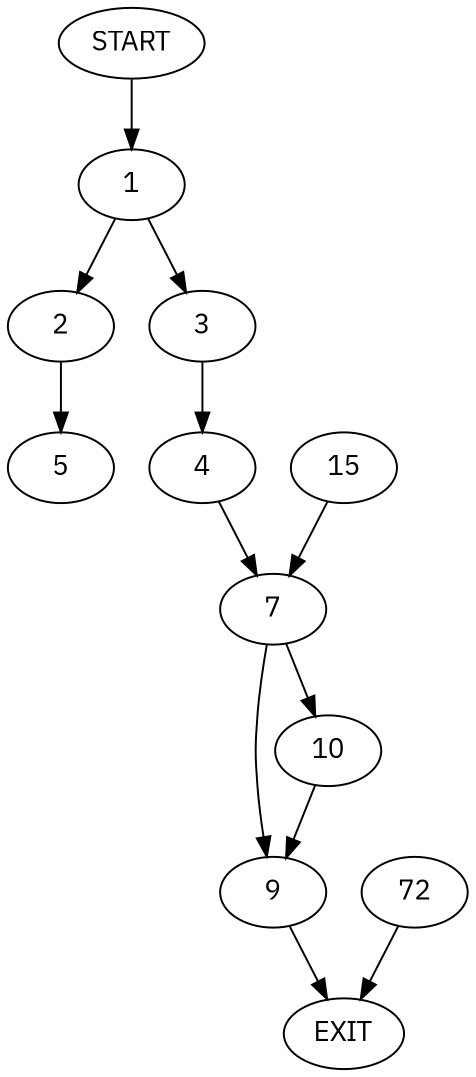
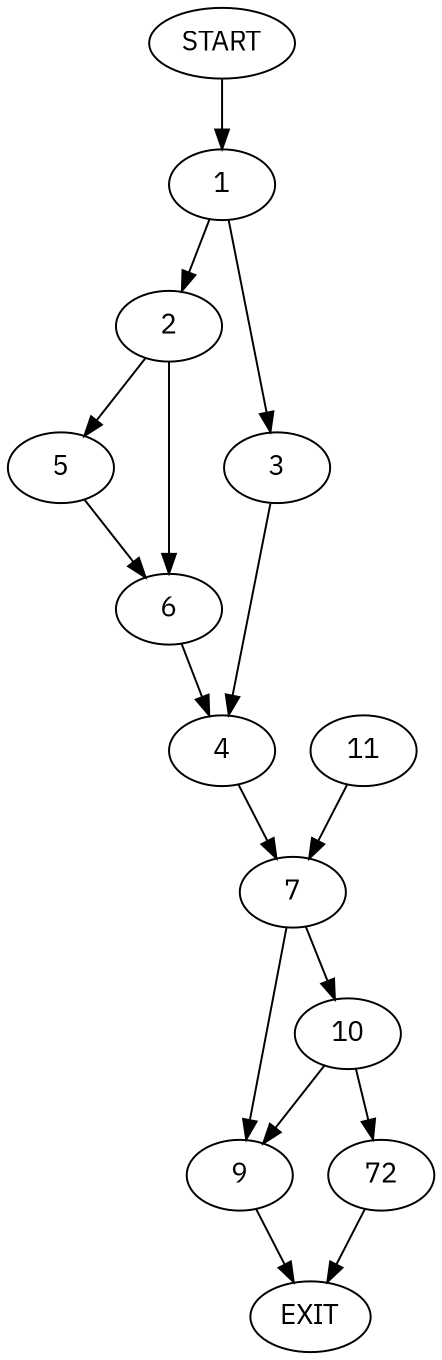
node "15": label "15" -> "11"
node "6": added
edge "10" -> "72": added
